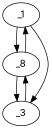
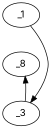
edge "_1" -> "_8": removed
edge "_8" -> "_1": removed
edge "_8" -> "_3": removed
